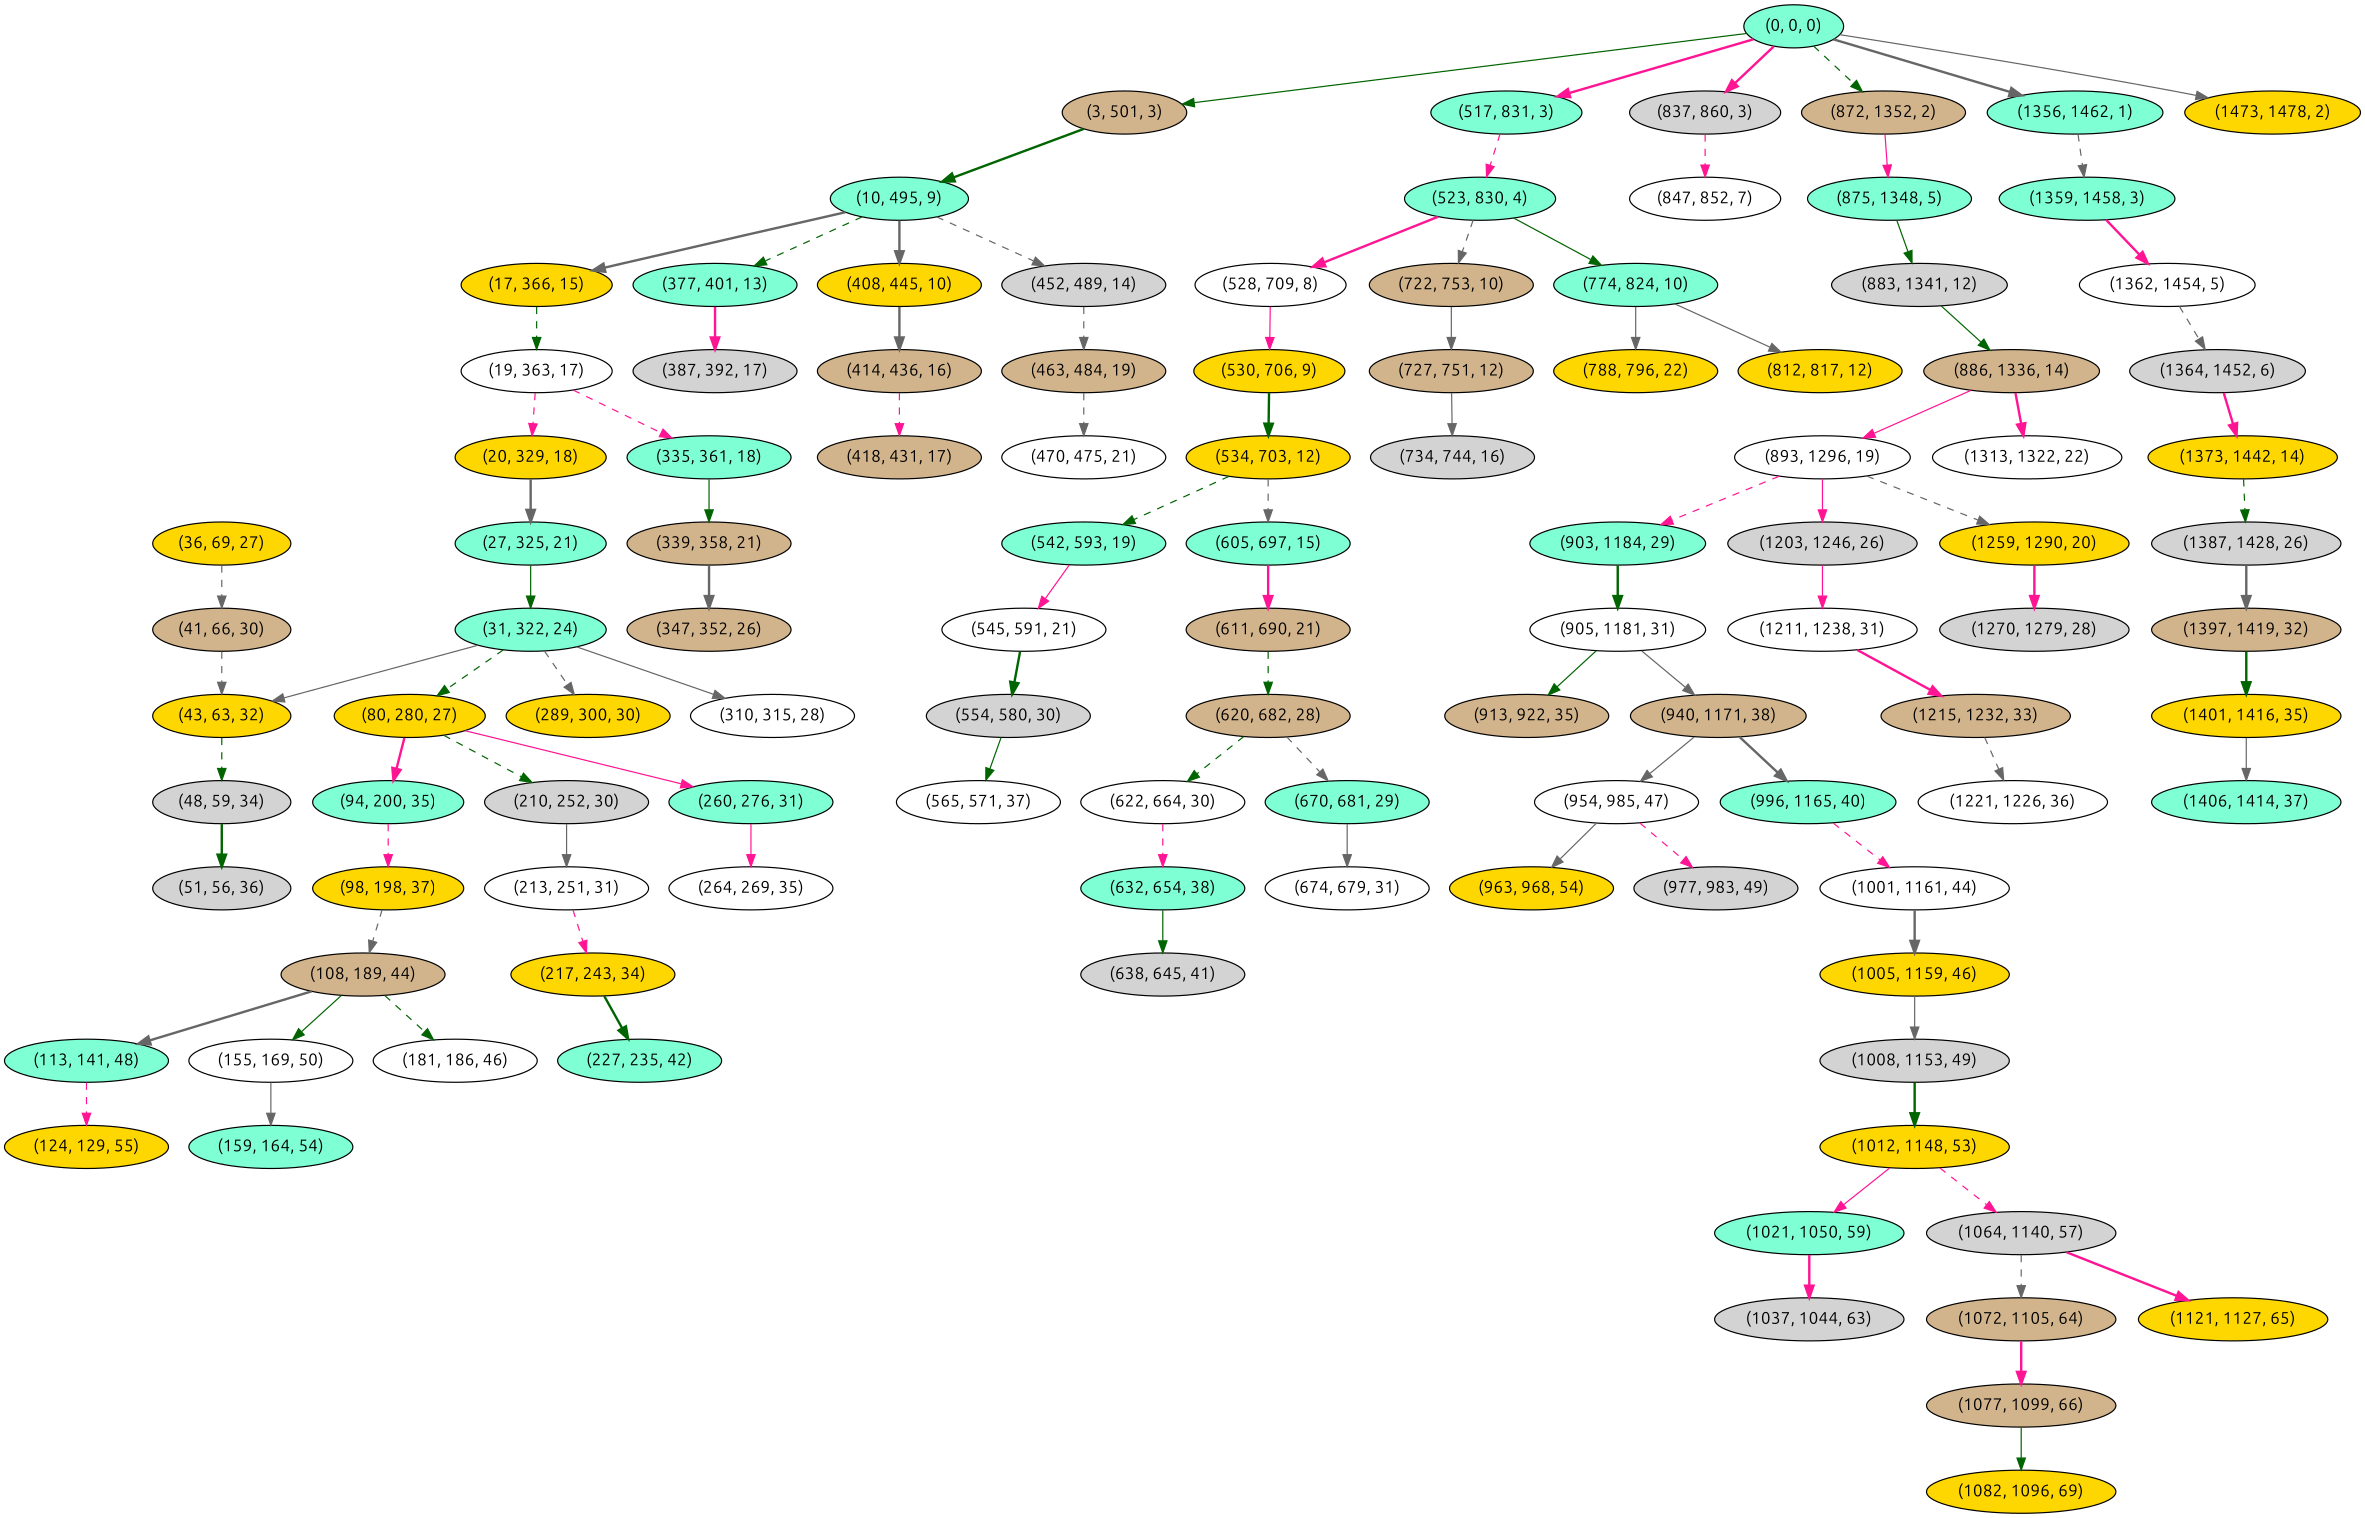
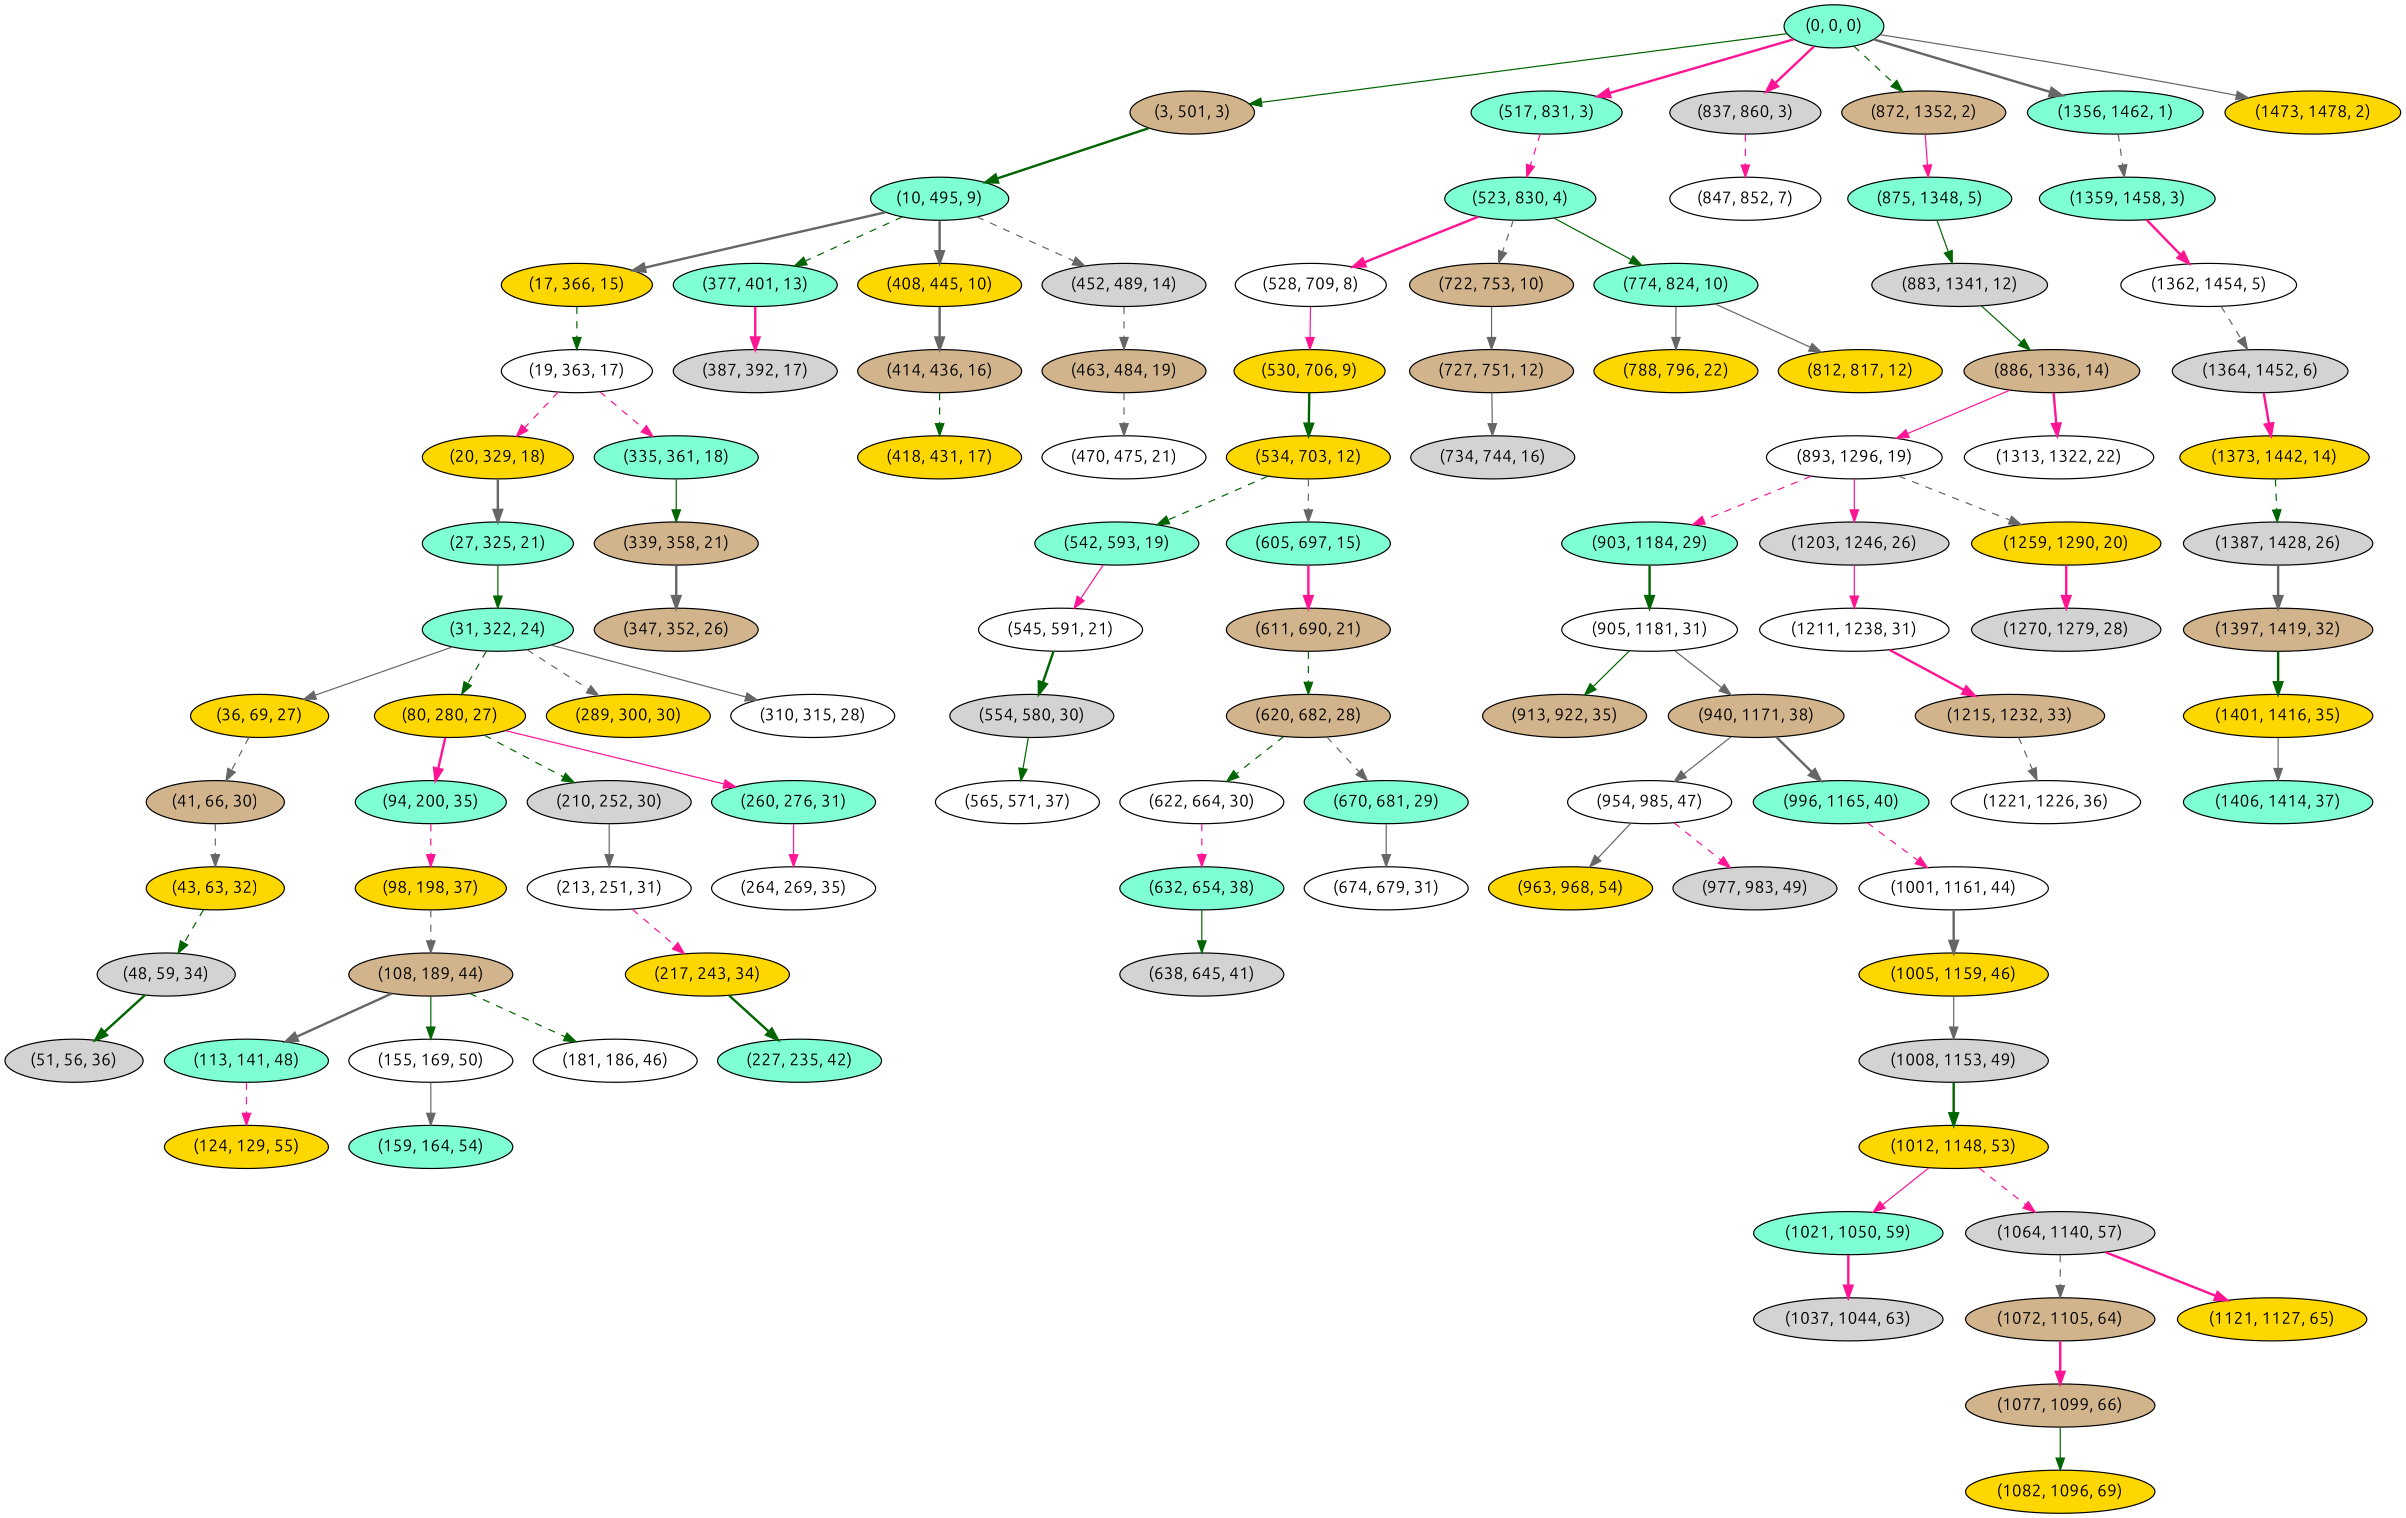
edge "(414, 436, 16)" -> "(418, 431, 17)": color deeppink -> darkgreen
node "(418, 431, 17)": fillcolor tan -> gold
edge "(31, 322, 24)" -> "(43, 63, 32)": now "(31, 322, 24)" -> "(36, 69, 27)"
